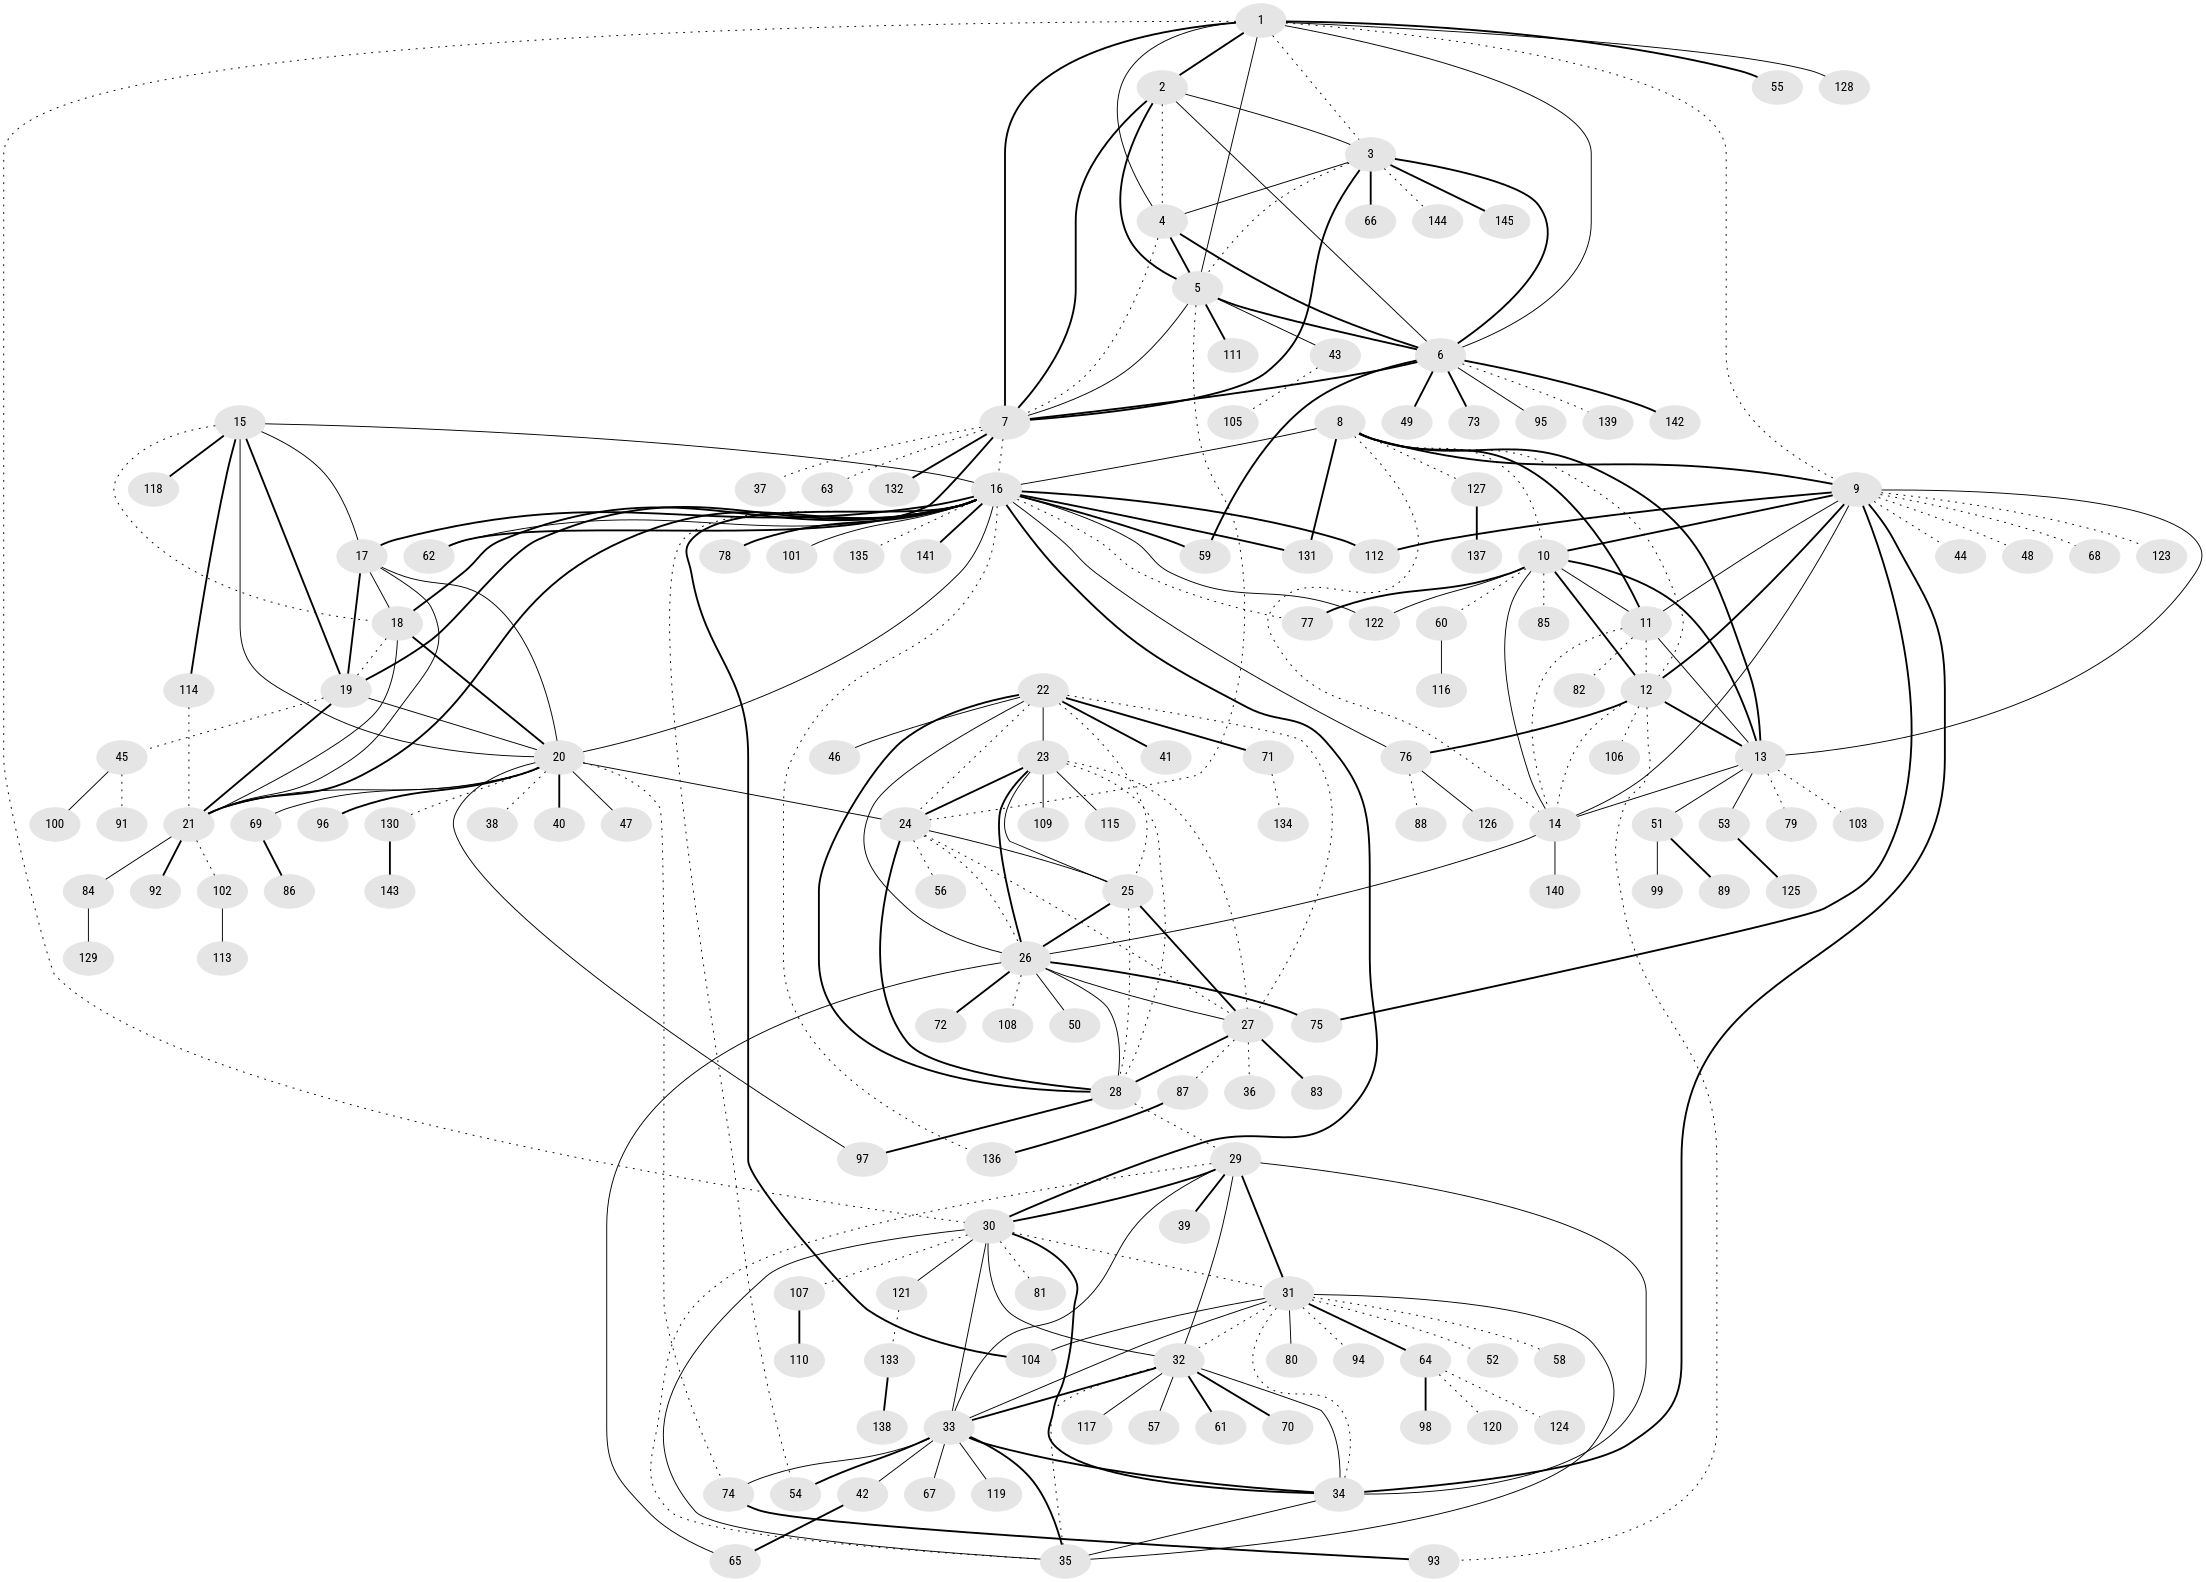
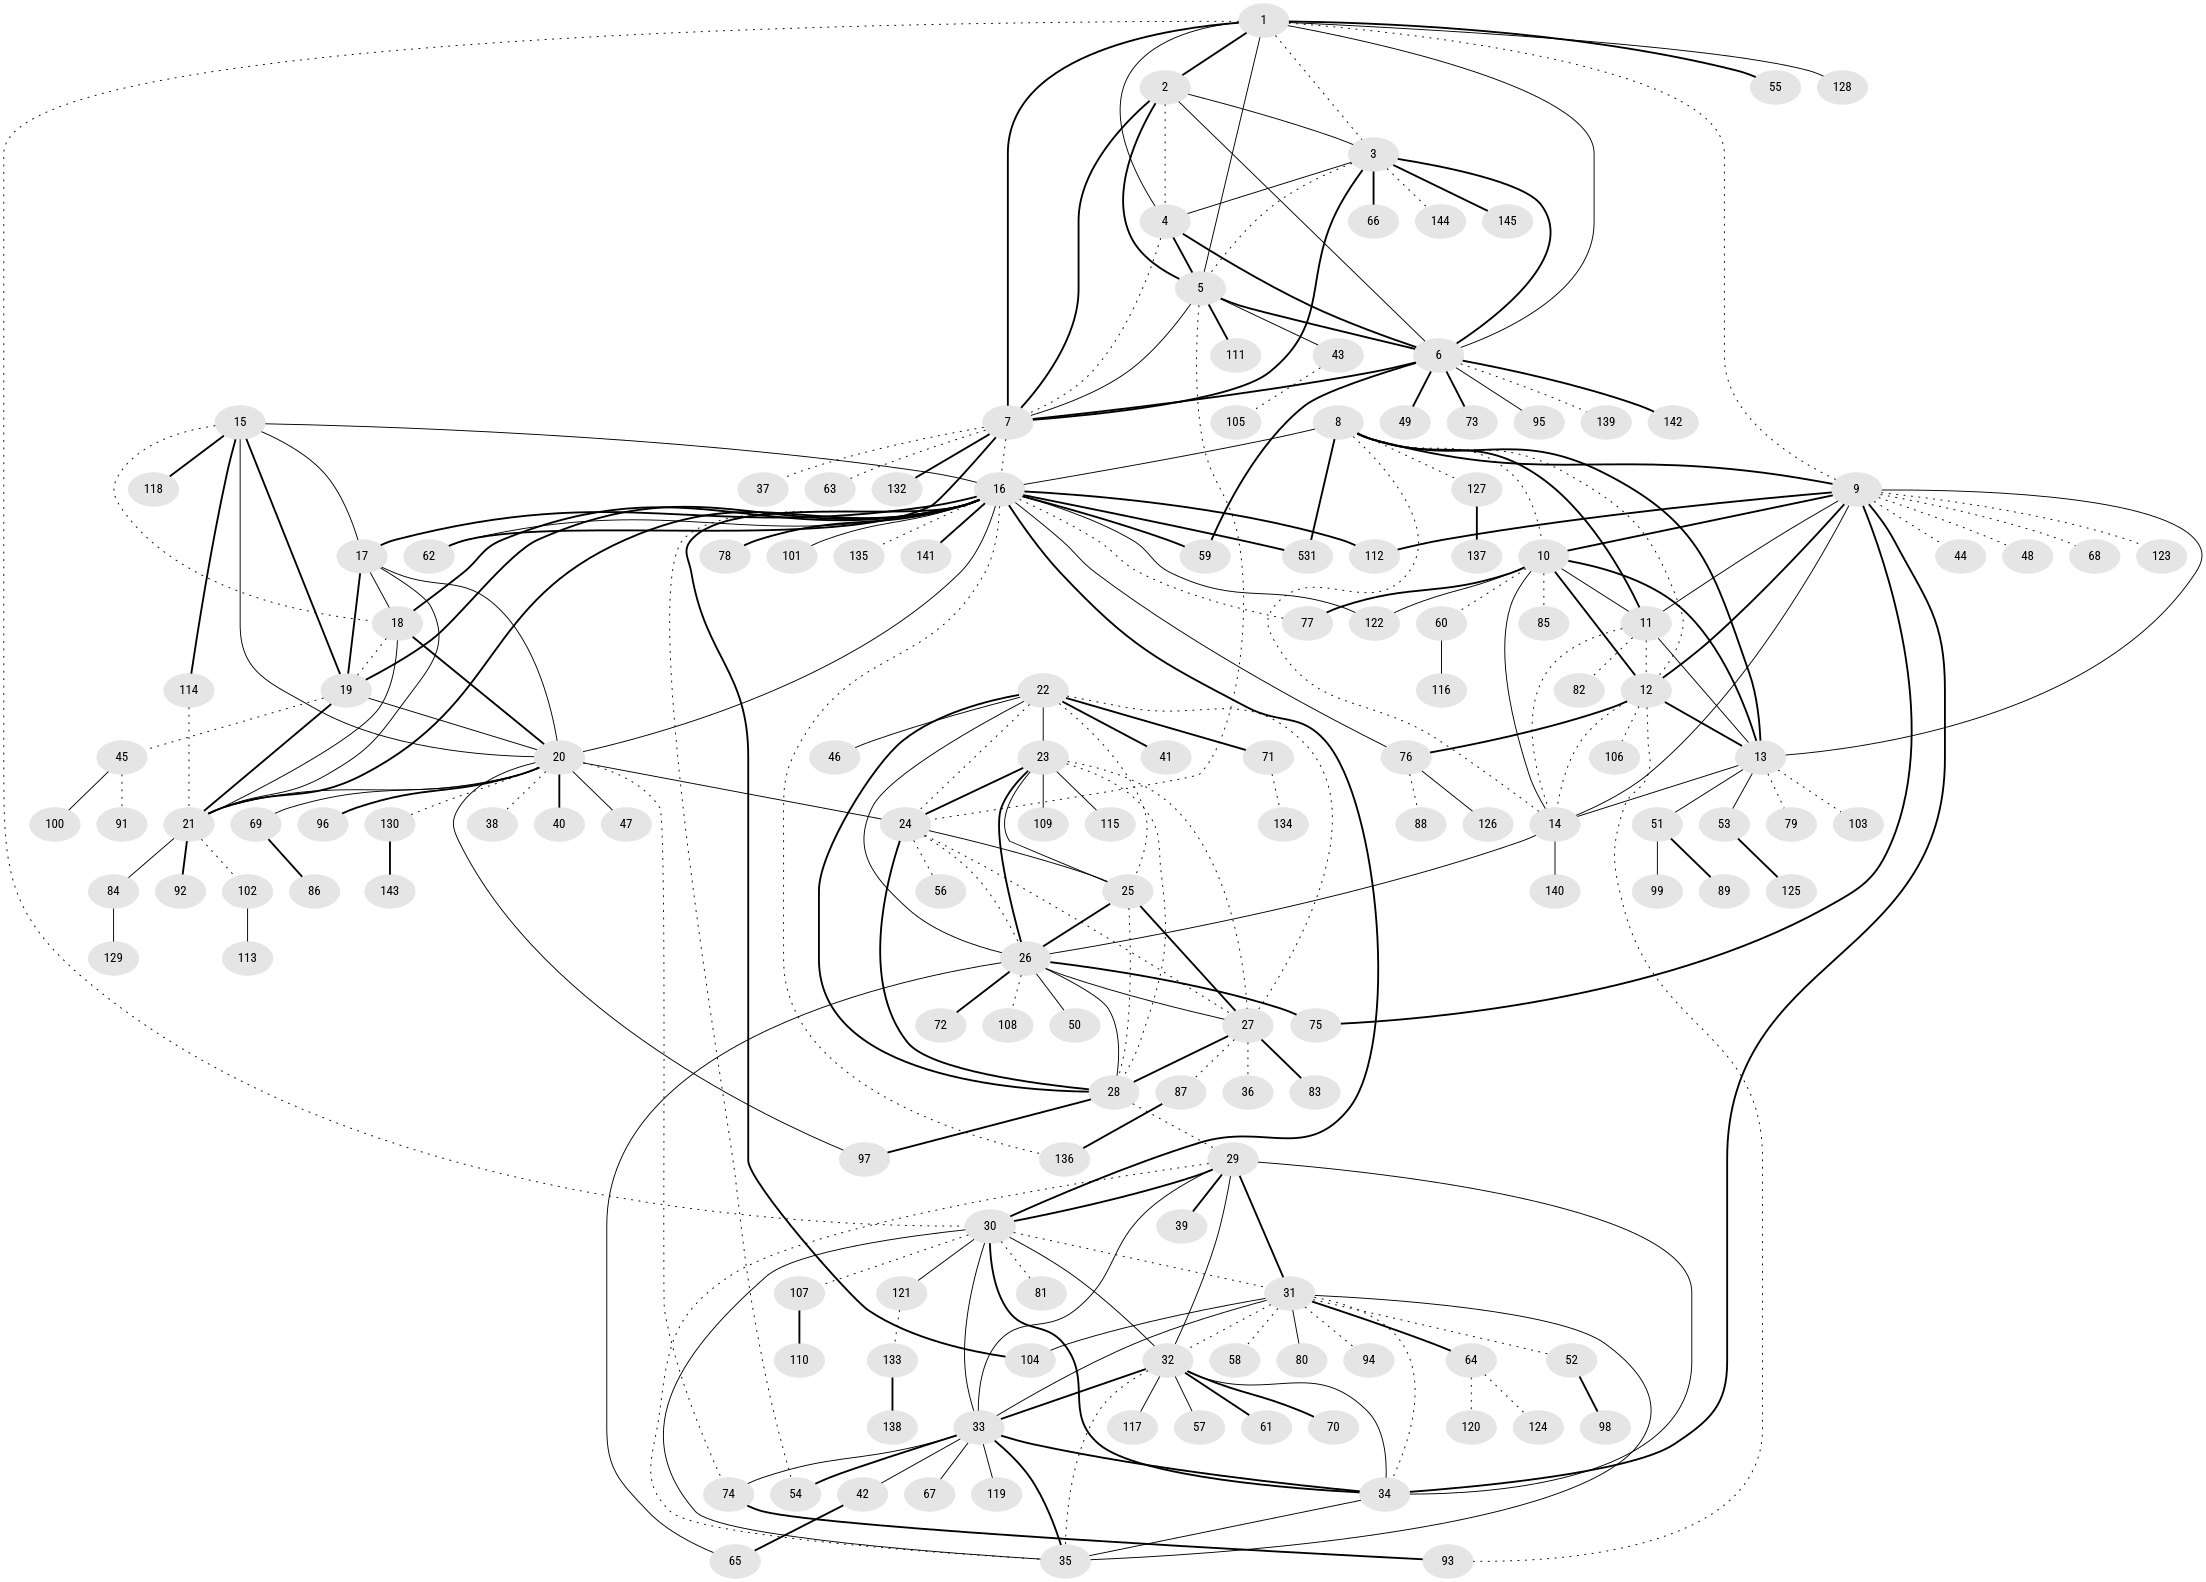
node "131": label "131" -> "531"
edge "64" -- "98": now "52" -- "98"
